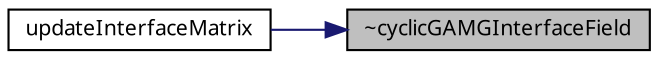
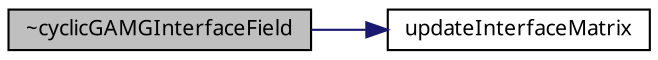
edge "updateInterfaceMatrix" -> "~cyclicGAMGInterfaceField": reversed
